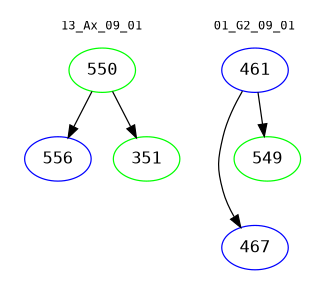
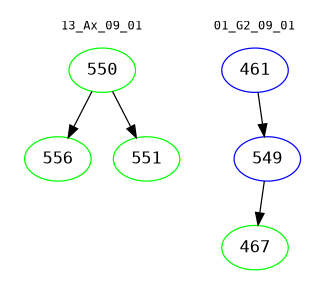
edge "461" -> "467": now "549" -> "467"
node "556": color blue -> green
node "351": label "351" -> "551"
node "549": color green -> blue
node "467": color blue -> green
